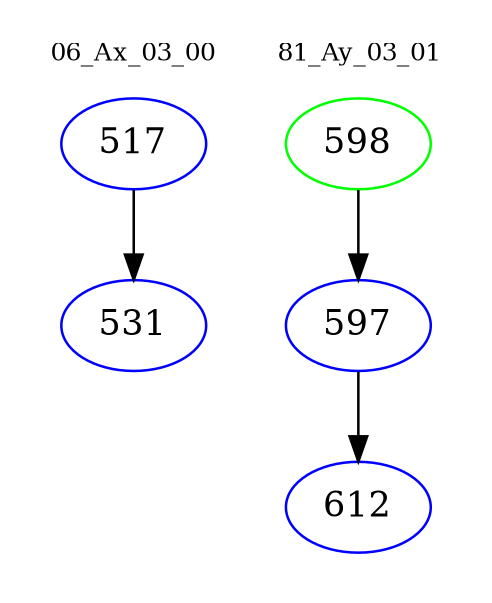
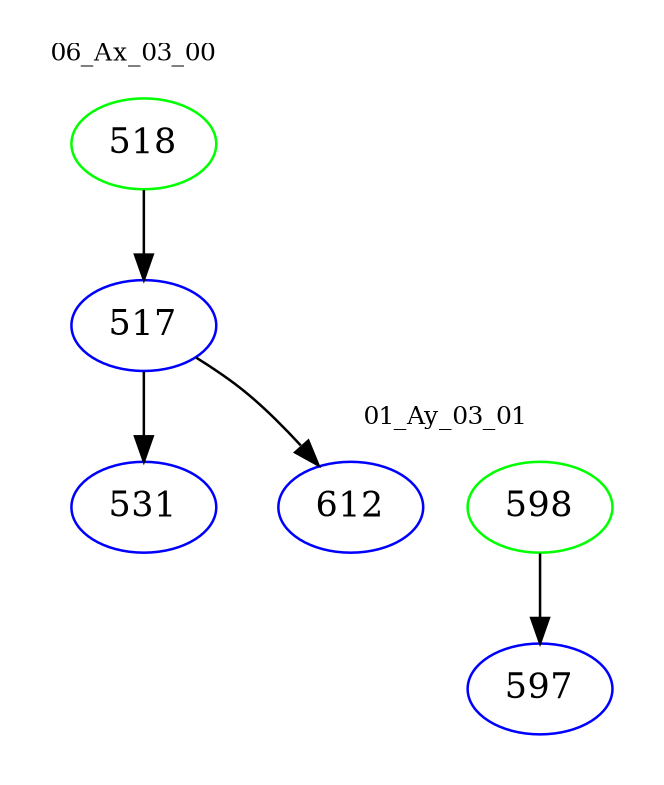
cluster "81_Ay_03_01": label "81_Ay_03_01" -> "01_Ay_03_01"
node "518": added
edge "597" -> "612": now "517" -> "612"
